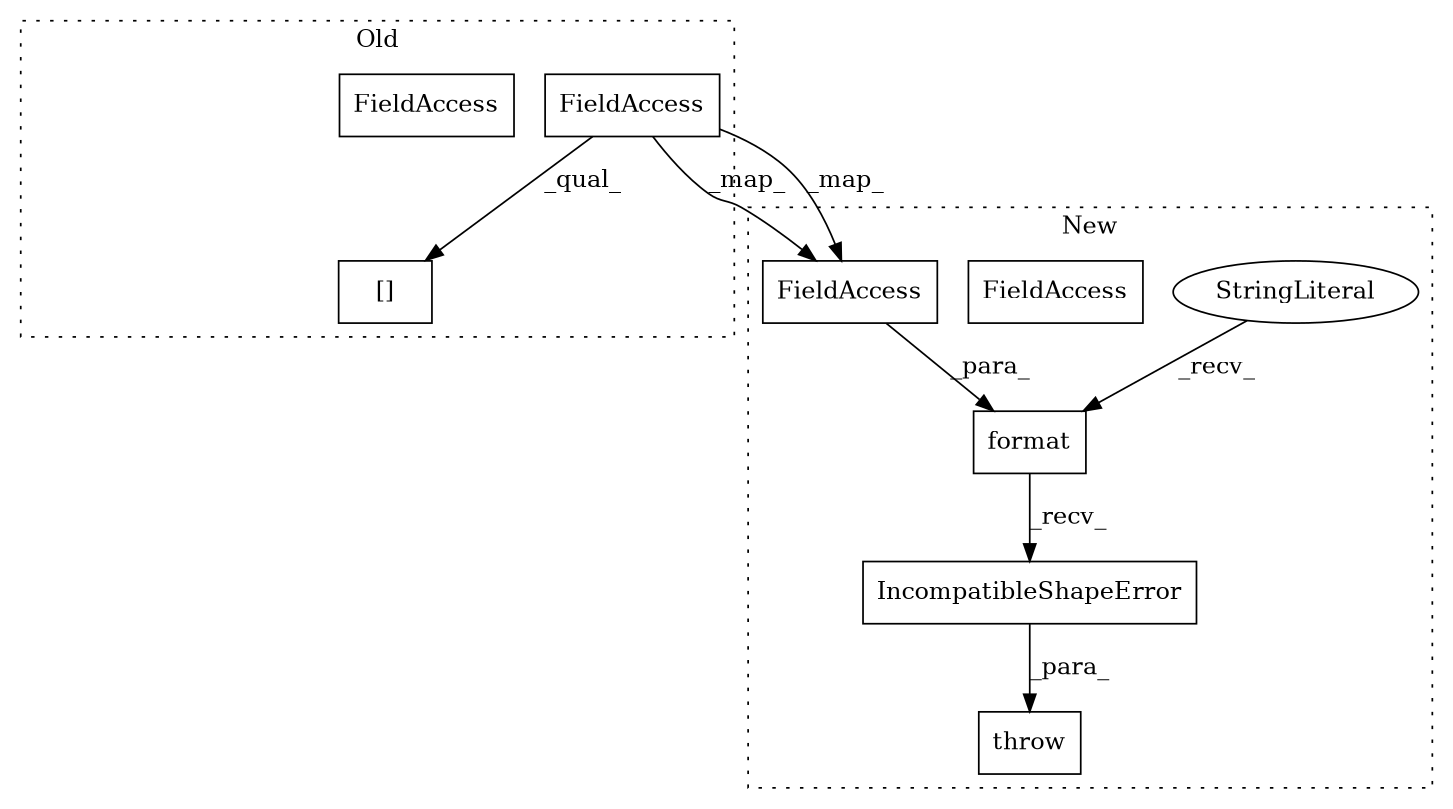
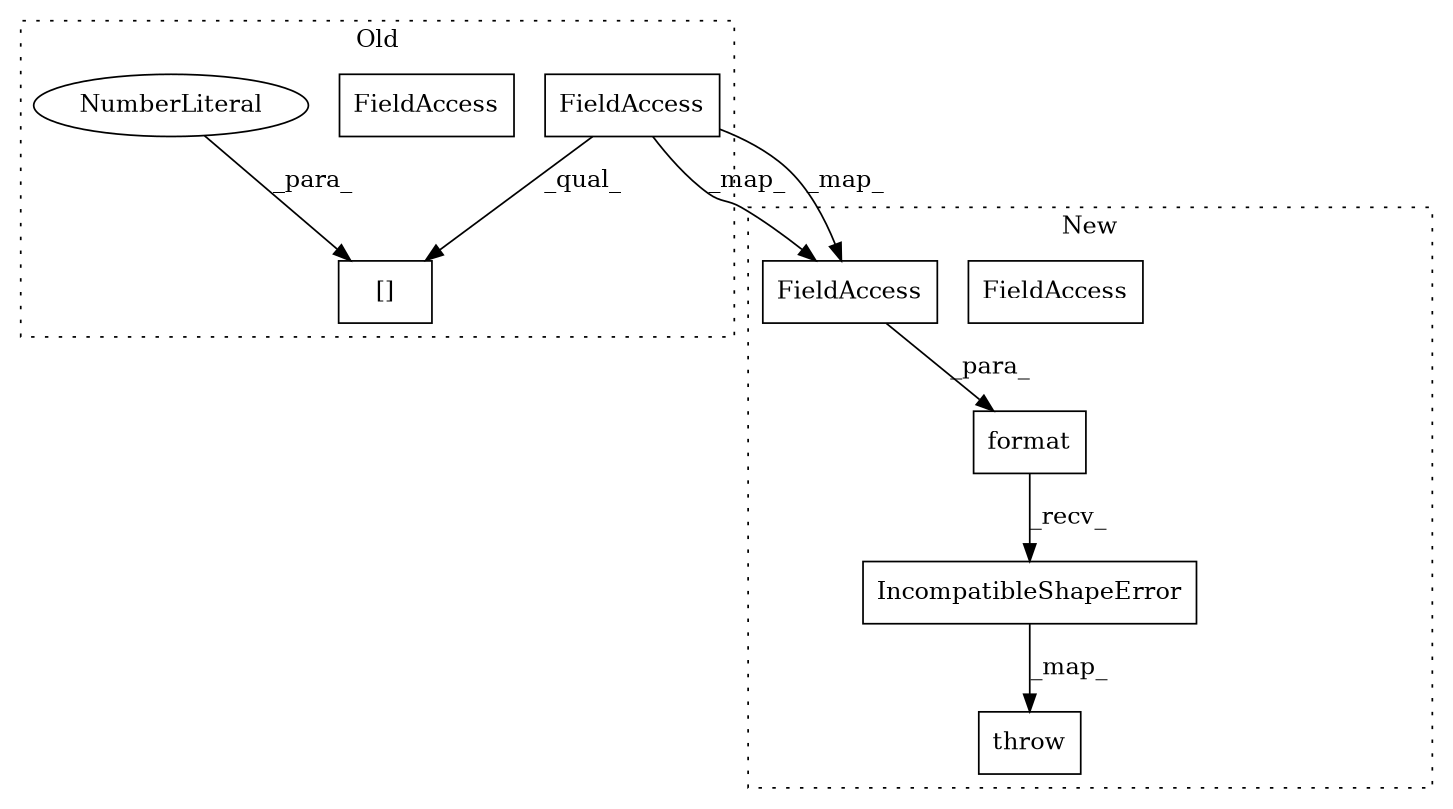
node "NumberLiteral": added
node "StringLiteral": removed
edge "IncompatibleShapeError" -> "throw": label "_para_" -> "_map_"
